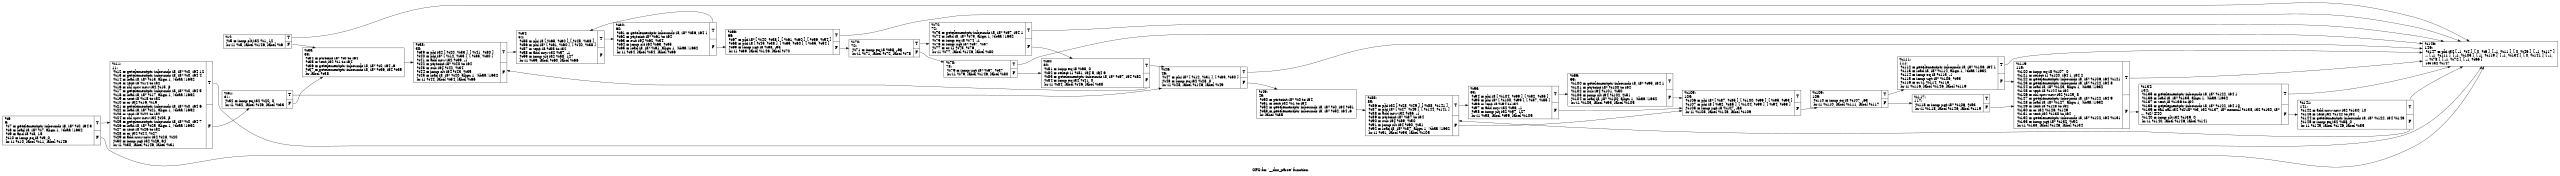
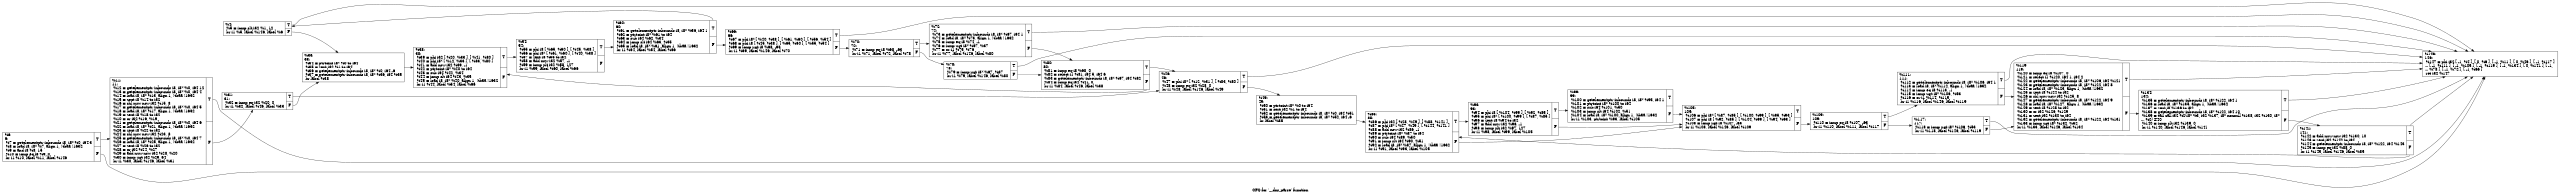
edge "%60:" -> "%54:": now "%60:" -> "%4:"
node "%99:": text "br i1 %103, label %93, label %105" -> "br i1 %103, ptrtoint %93, label %105"
edge "%117:" -> "%146:": added
